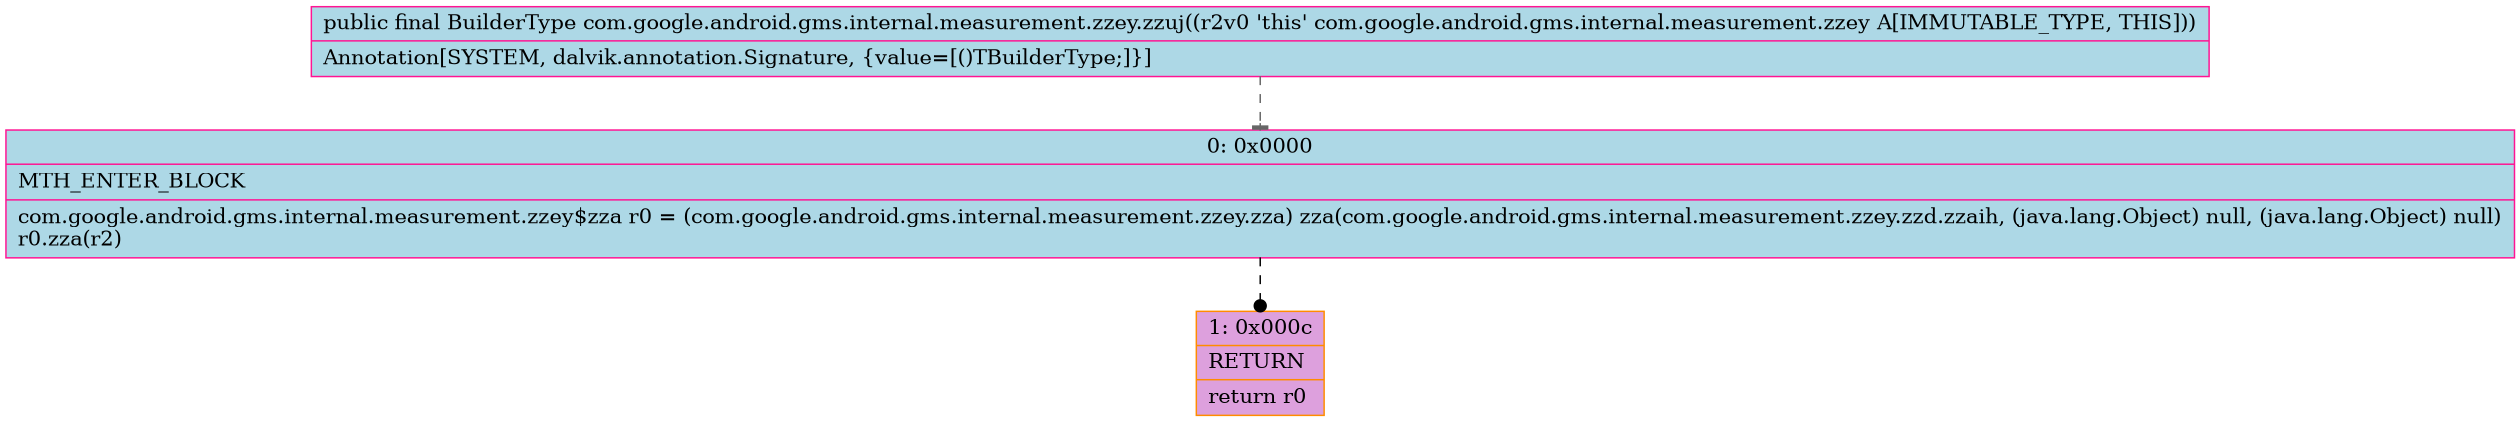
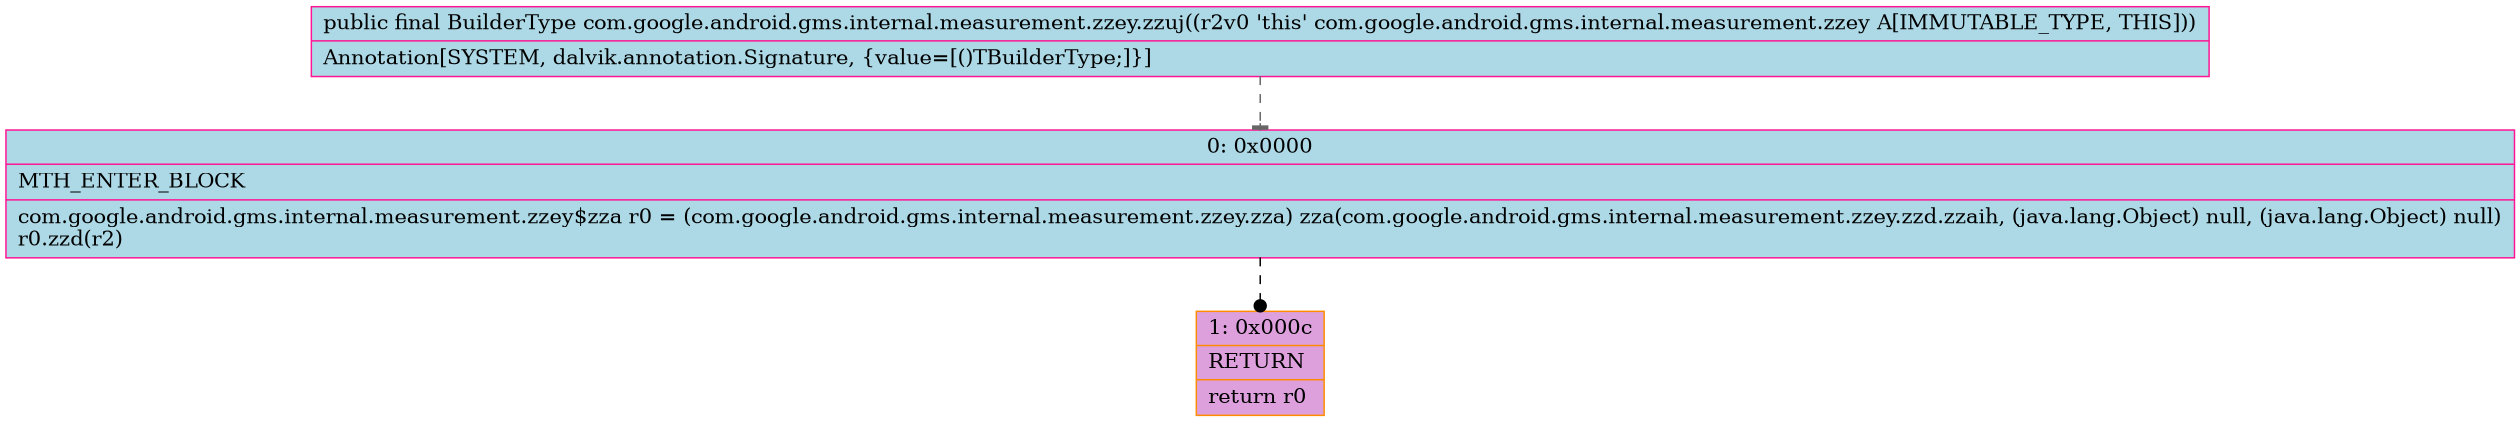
node "0: 0x0000": text "r0.zza(r2)" -> "r0.zzd(r2)"
